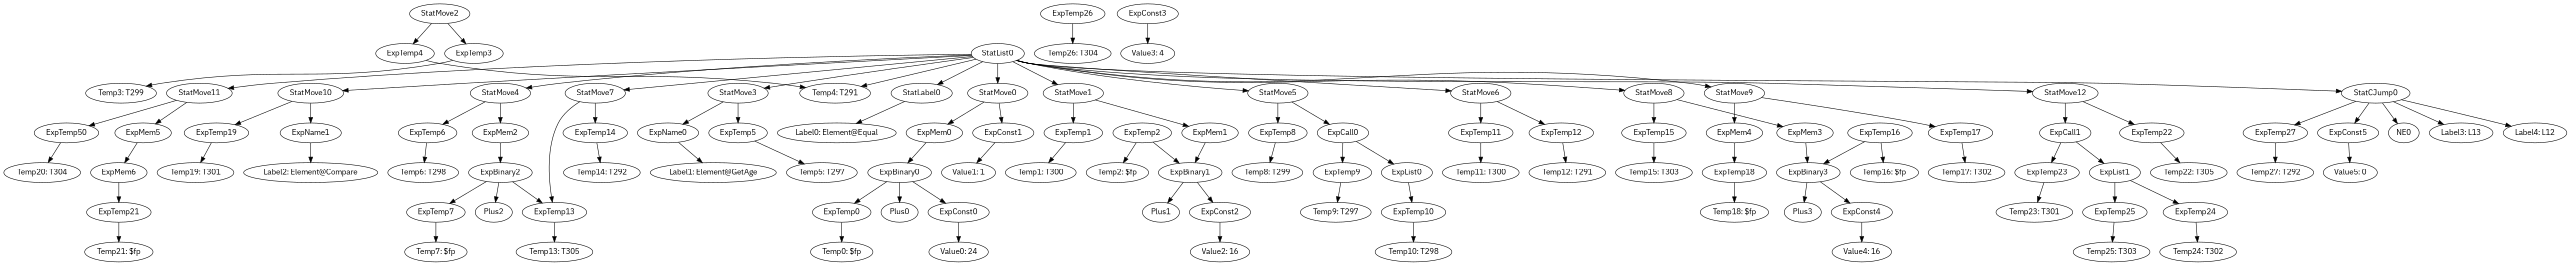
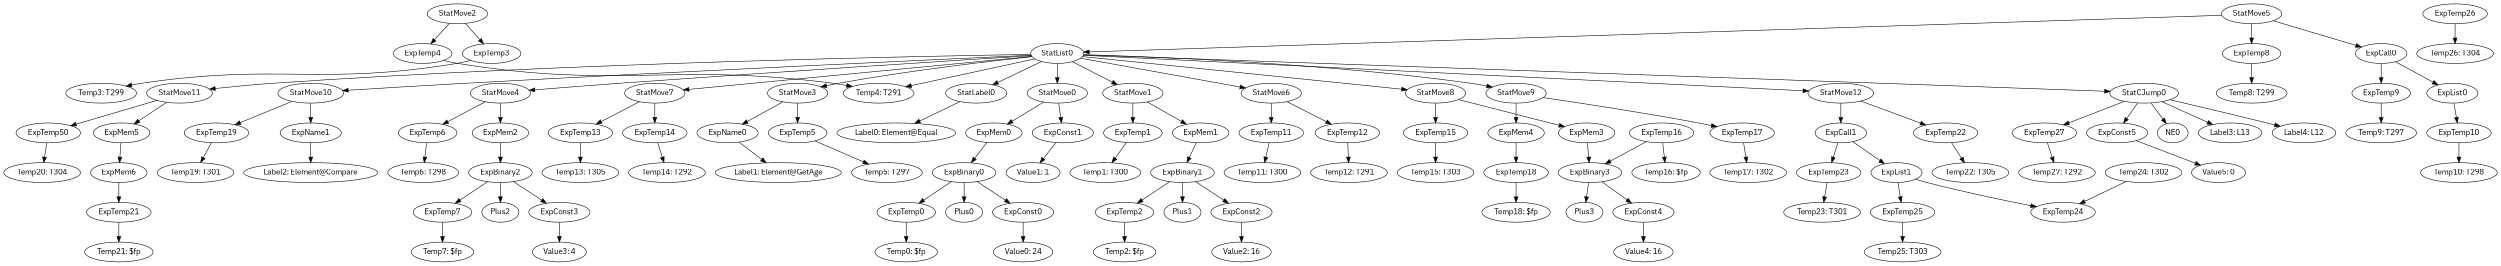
edge "StatList0" -> "StatMove5": reversed
edge "ExpTemp2" -> "ExpBinary1": reversed
edge "ExpBinary2" -> "ExpTemp13": now "ExpBinary2" -> "ExpConst3"
edge "ExpTemp24" -> "Temp24: T302": reversed
